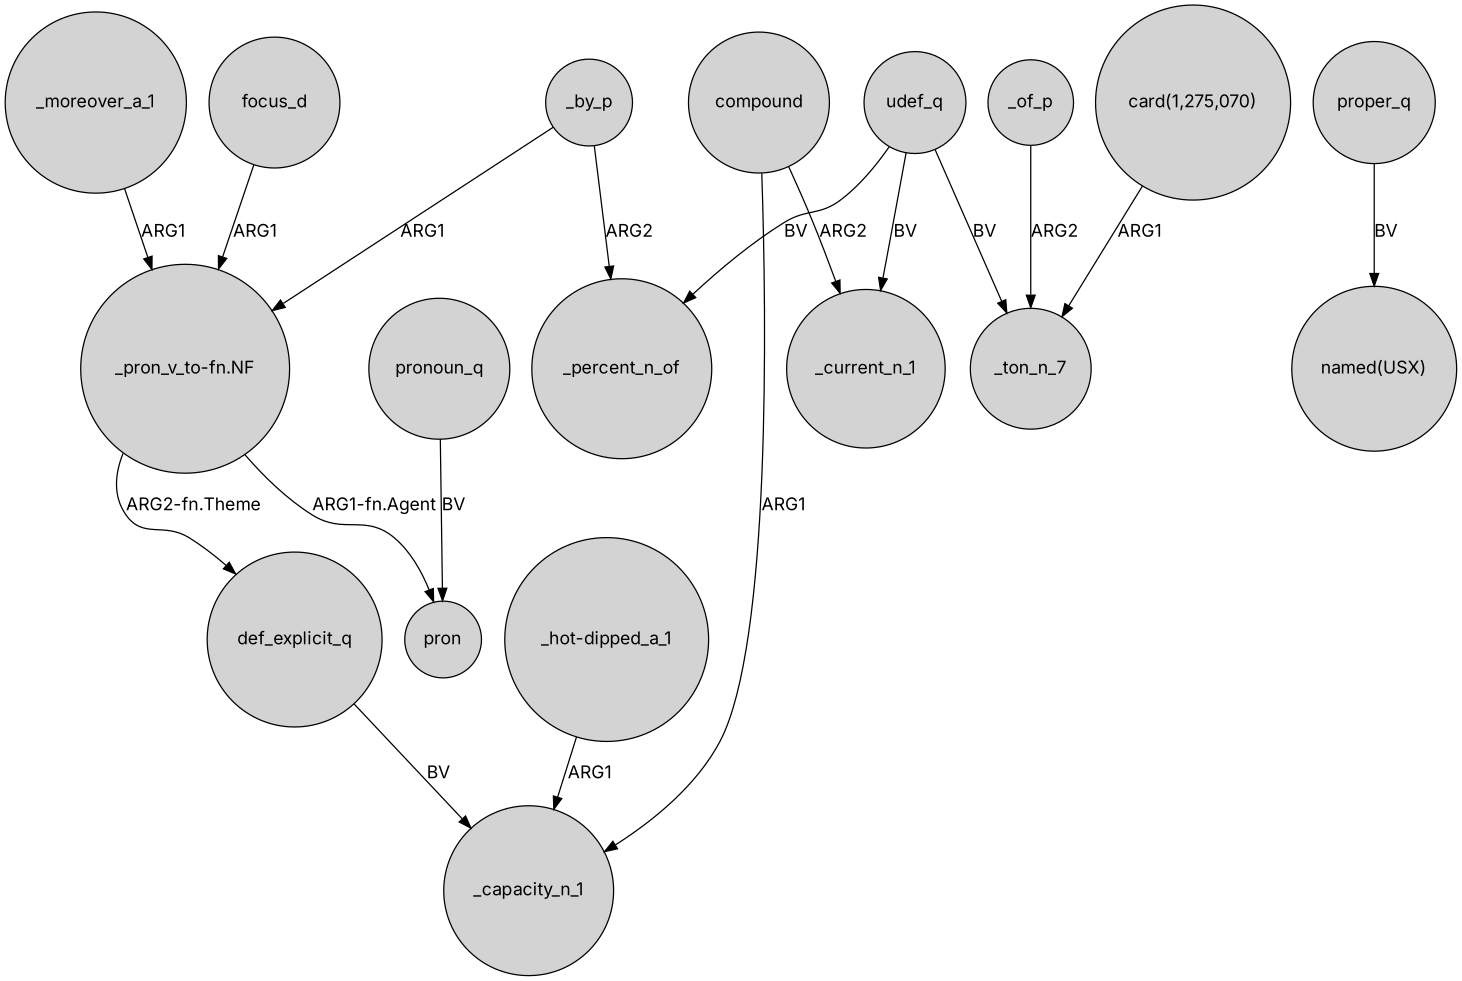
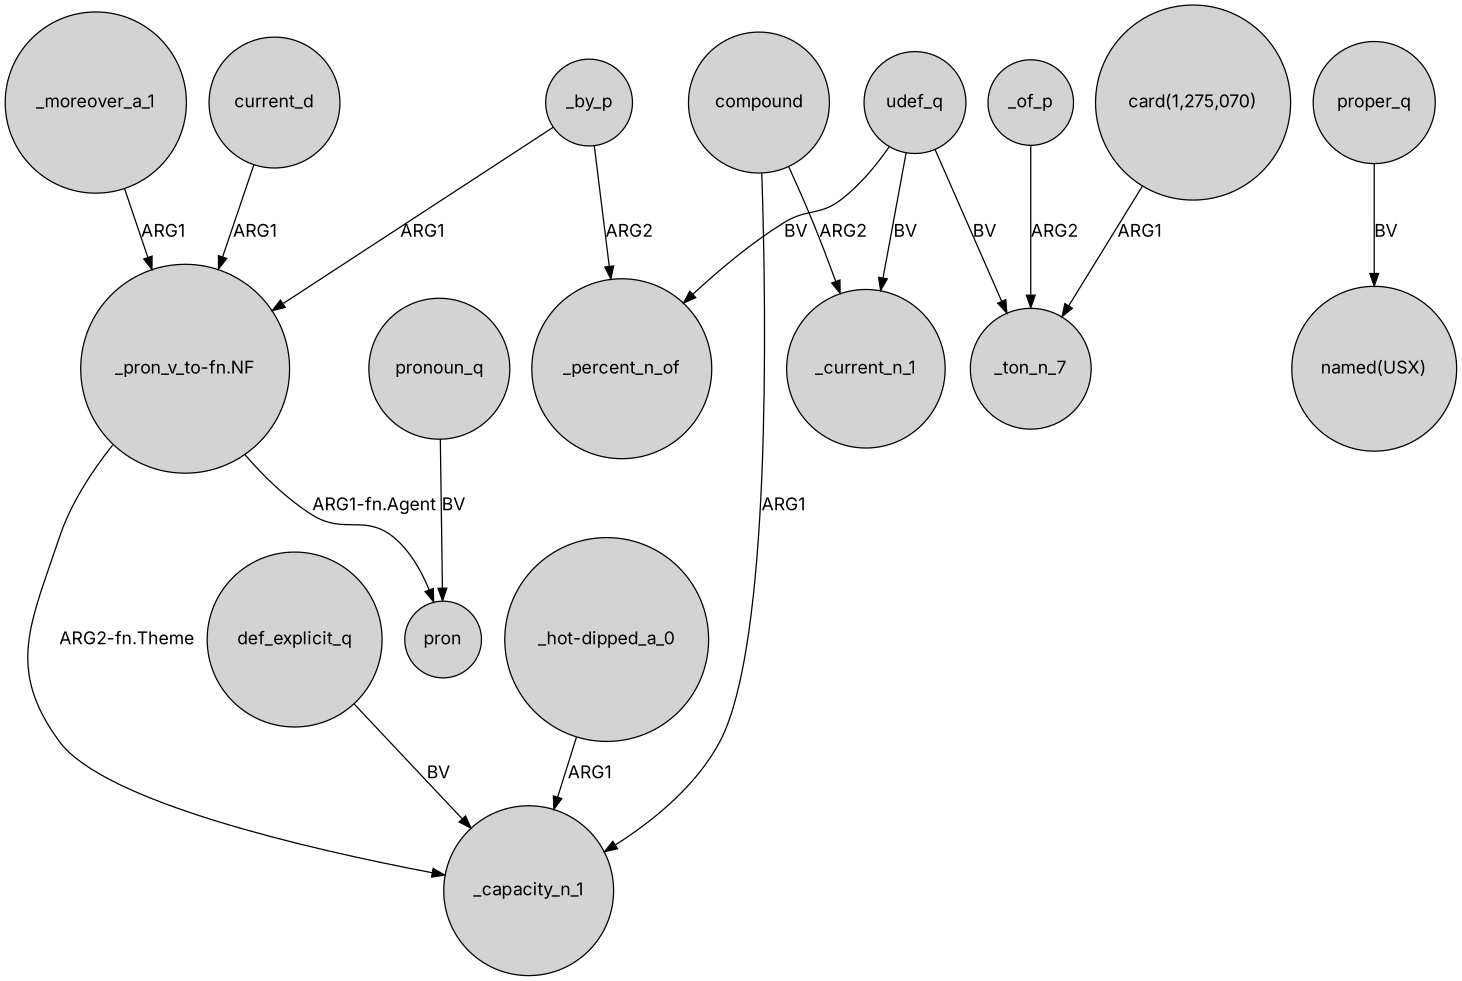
node "focus_d": label "focus_d" -> "current_d"
edge "_pron_v_to-fn.NF" -> "def_explicit_q": now "_pron_v_to-fn.NF" -> "_capacity_n_1"
node "_hot-dipped_a_1": label "_hot-dipped_a_1" -> "_hot-dipped_a_0"
